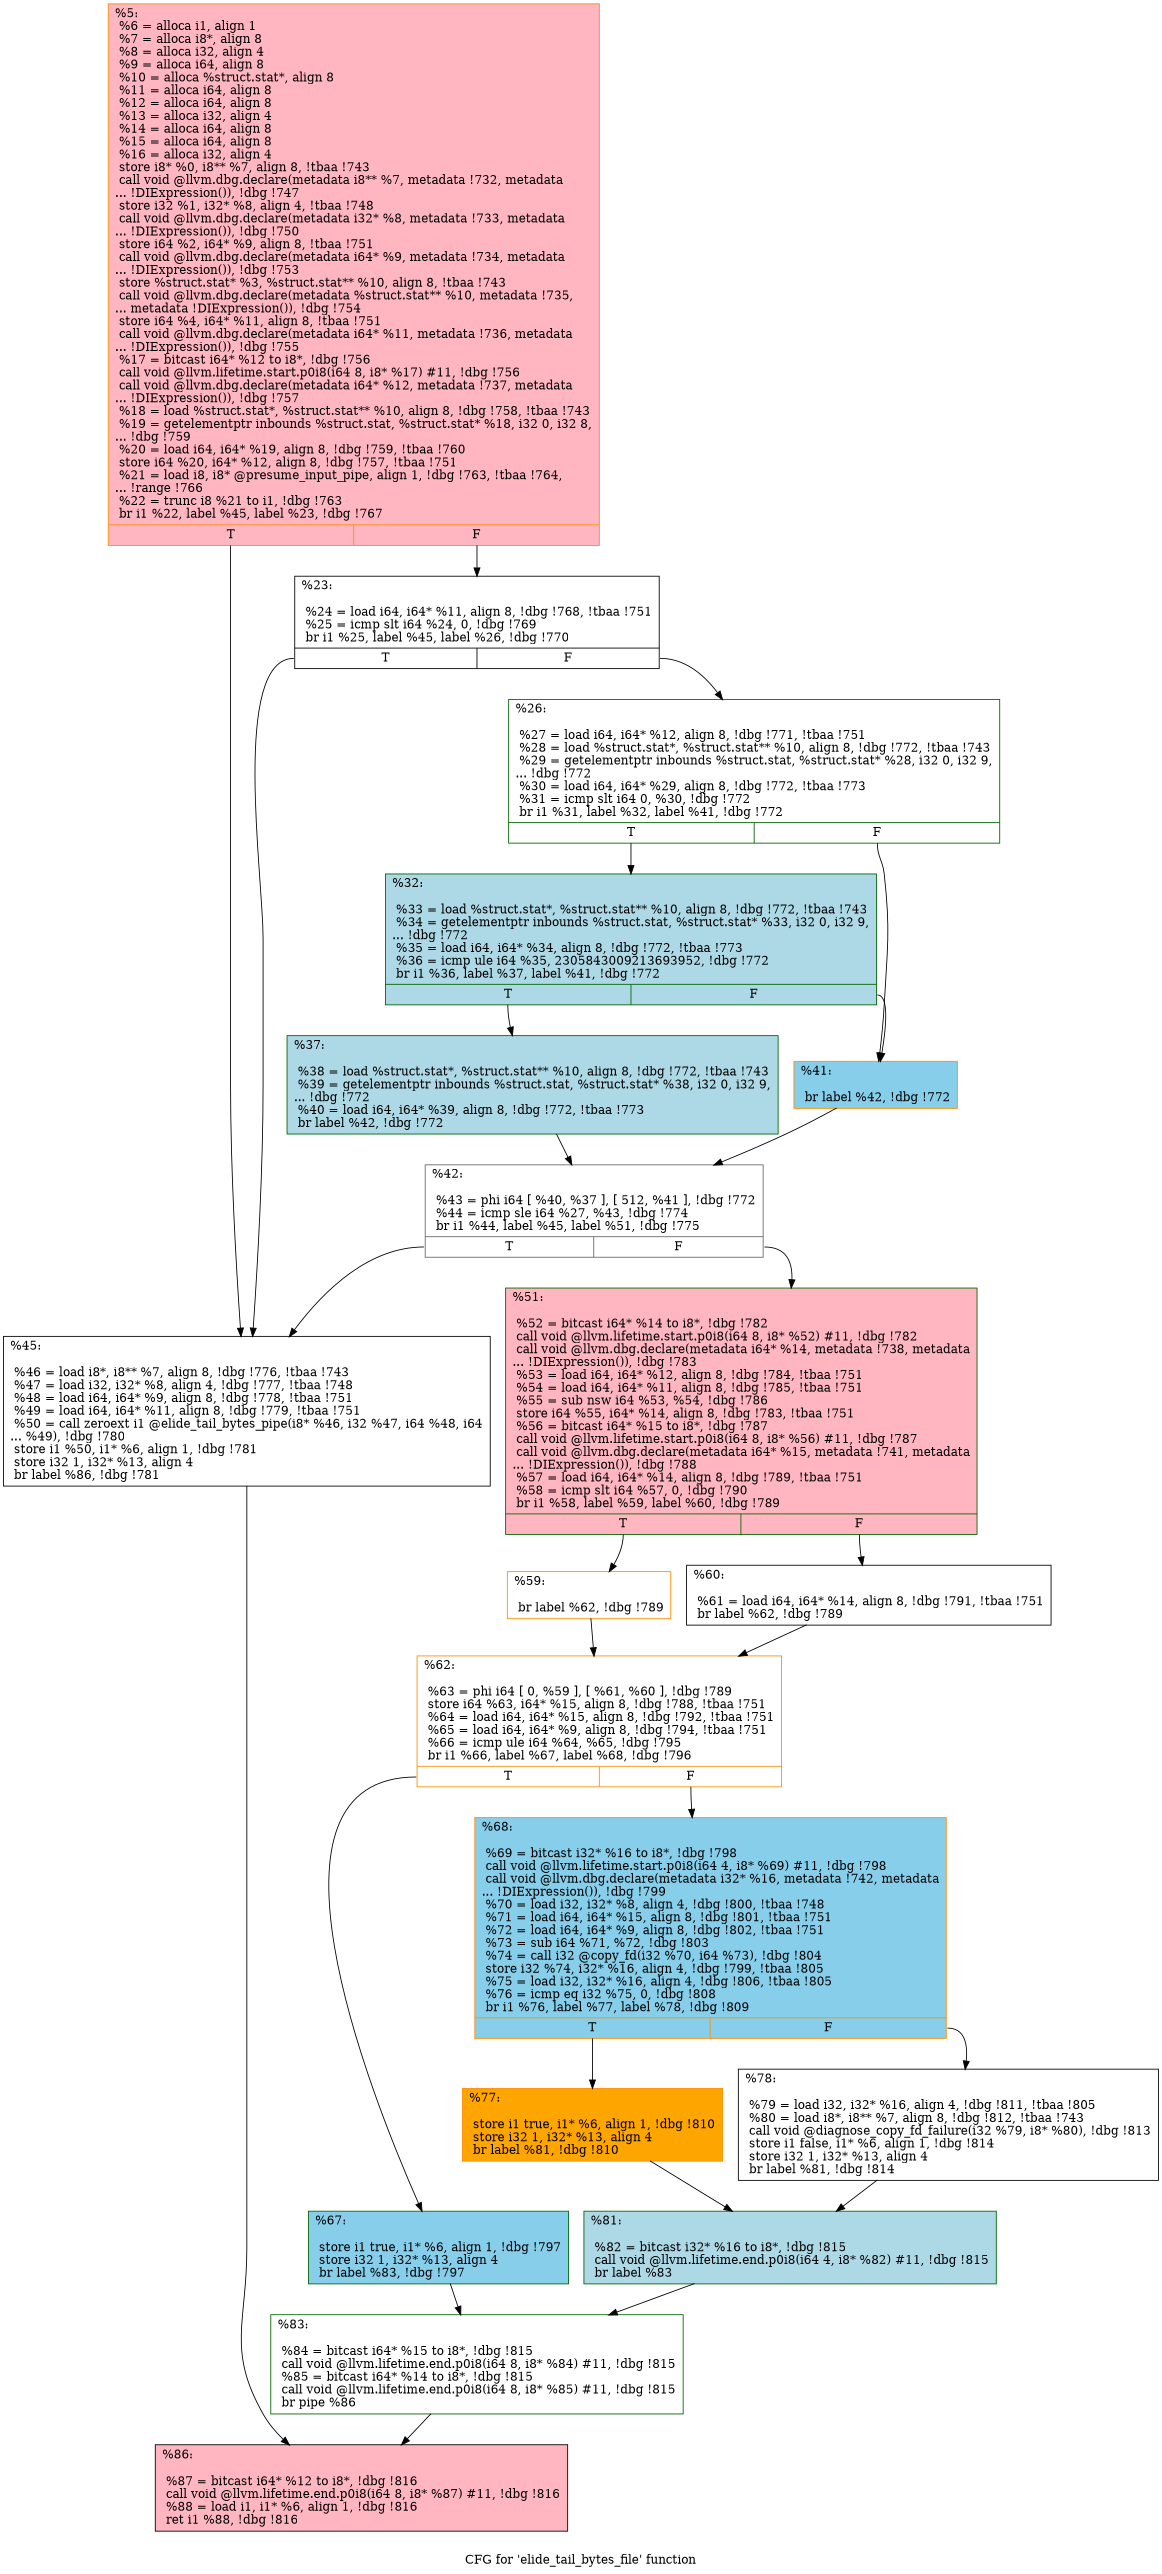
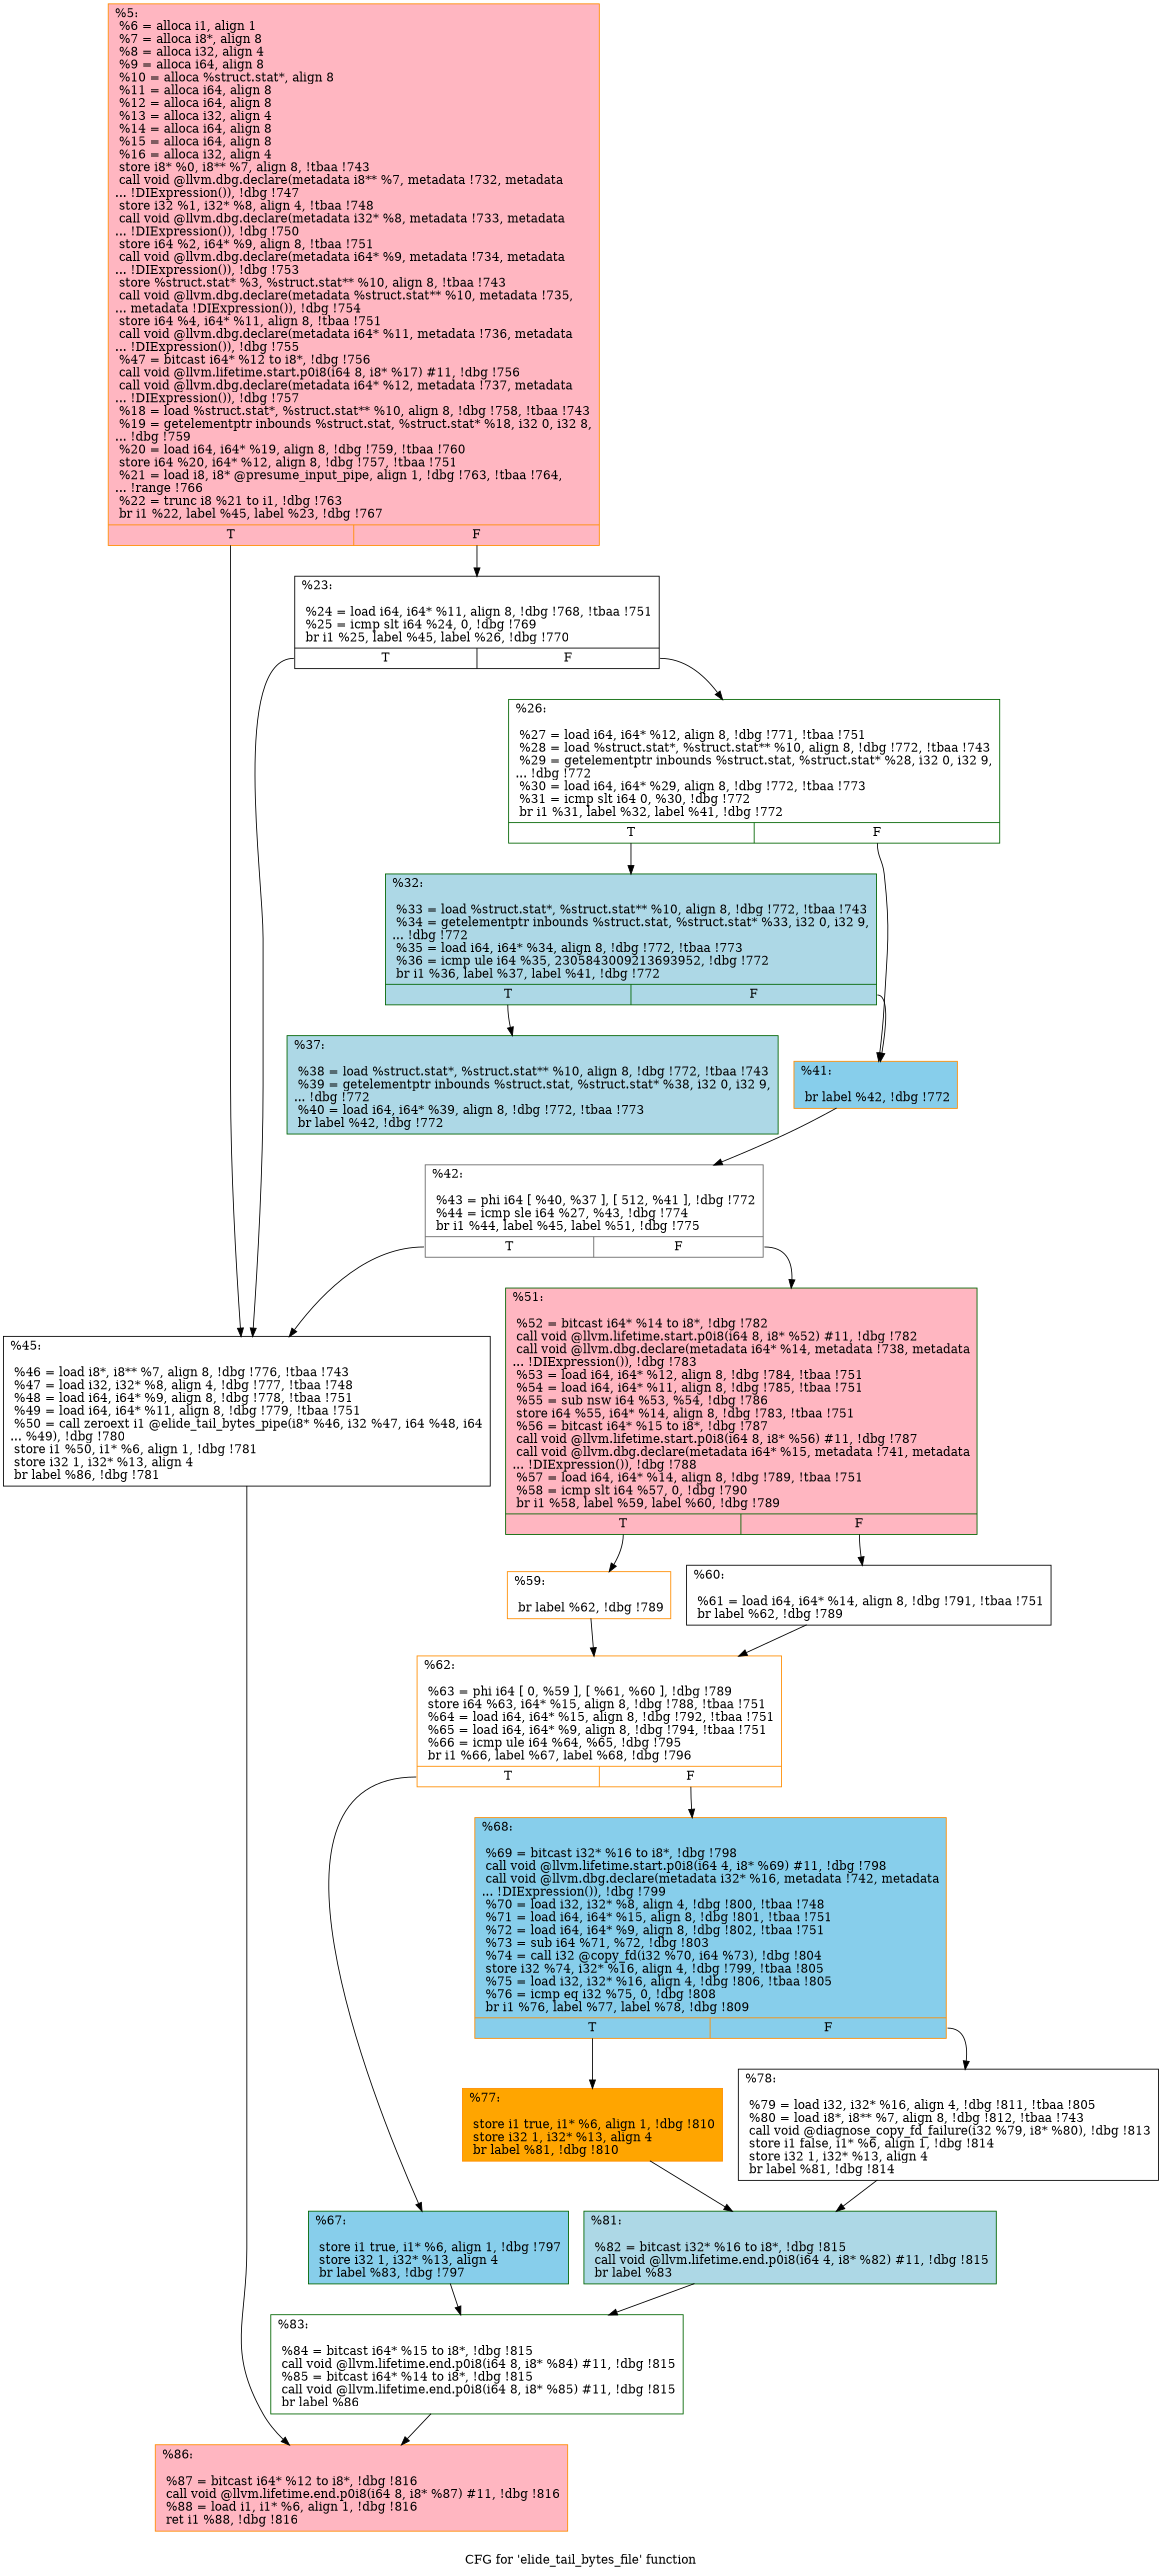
node "%5:": text "%17 = bitcast i64* %12 to i8*, !dbg !756" -> "%47 = bitcast i64* %12 to i8*, !dbg !756"
edge "%37:" -> "%42:": removed
node "%83:": text "br pipe %86" -> "br label %86"
node "%86:": color black -> darkorange
